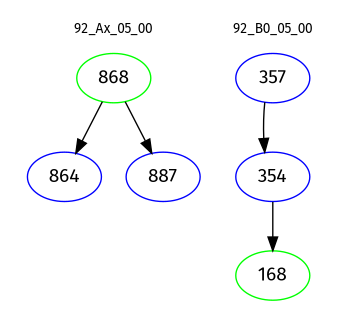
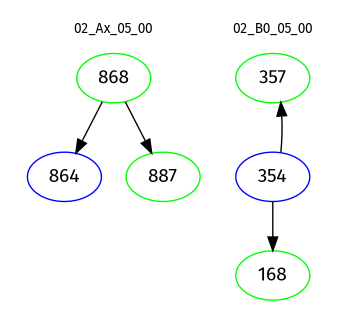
cluster "92_Ax_05_00": label "92_Ax_05_00" -> "02_Ax_05_00"
cluster "92_B0_05_00": label "92_B0_05_00" -> "02_B0_05_00"
node "357": color blue -> green
edge "357" -> "354": reversed
node "887": color blue -> green
